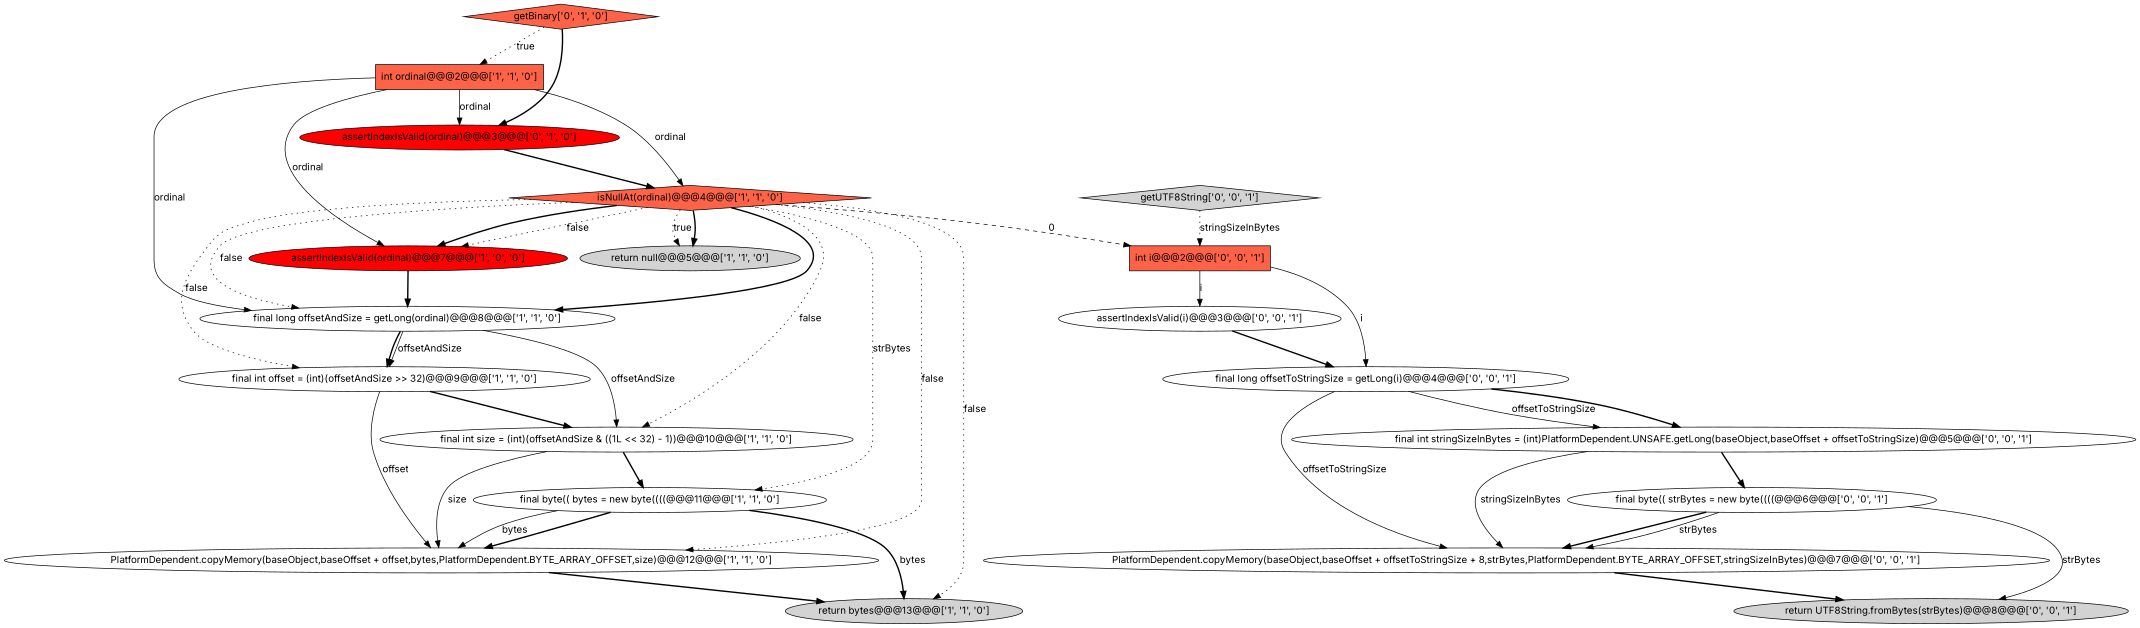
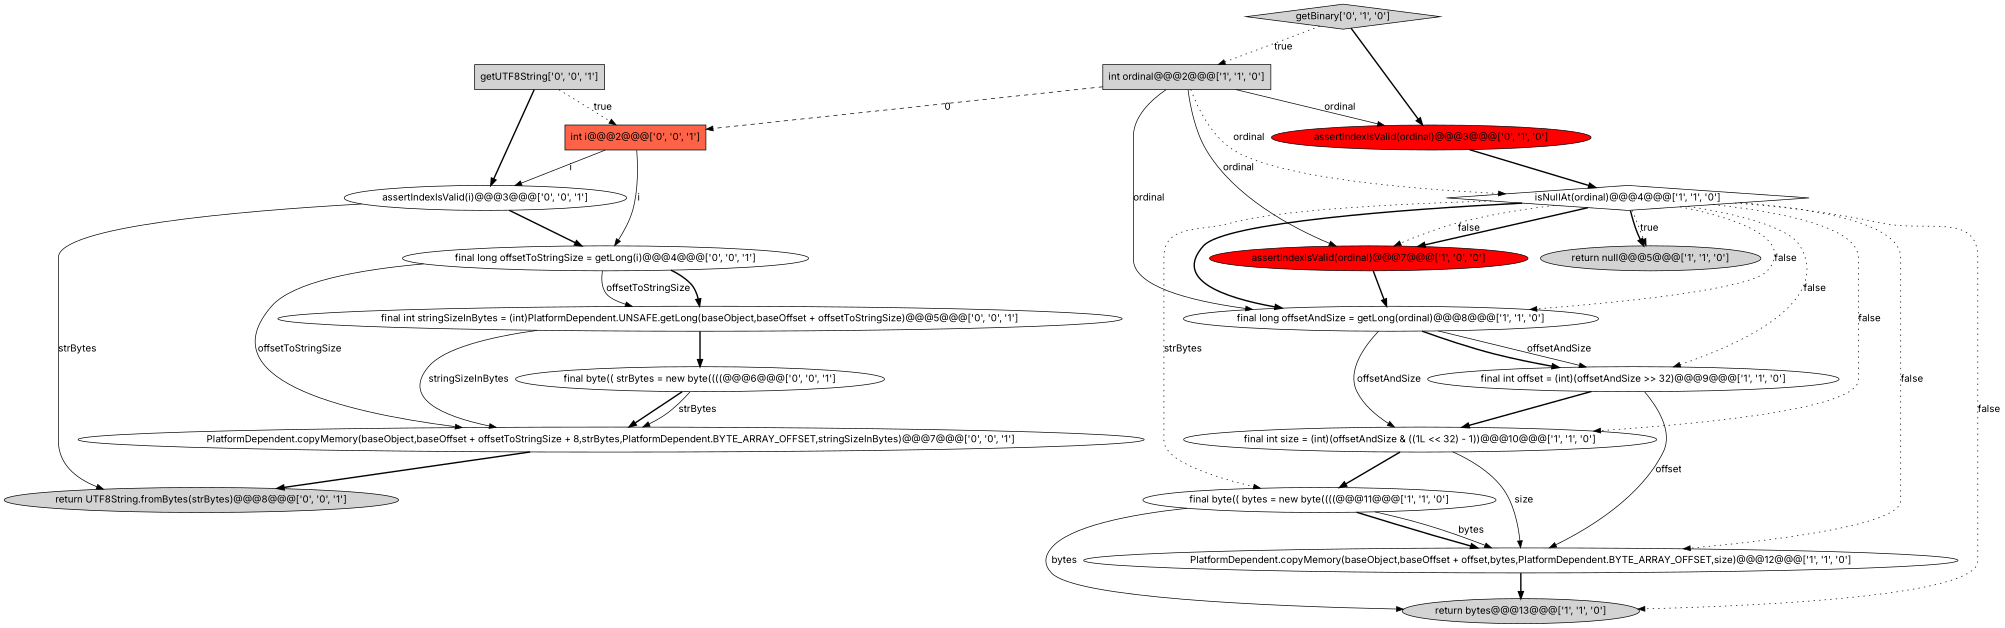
node "getBinary['0', '1', '0']": fillcolor tomato -> lightgray
node "int ordinal@@@2@@@['1', '1', '0']": fillcolor tomato -> lightgray
edge "int ordinal@@@2@@@['1', '1', '0']" -> "isNullAt(ordinal)@@@4@@@['1', '1', '0']": style solid -> dotted
edge "getUTF8String['0', '0', '1']" -> "assertIndexIsValid(i)@@@3@@@['0', '0', '1']": added
node "isNullAt(ordinal)@@@4@@@['1', '1', '0']": fillcolor tomato -> white
node "getUTF8String['0', '0', '1']": shape diamond -> box
edge "isNullAt(ordinal)@@@4@@@['1', '1', '0']" -> "int i@@@2@@@['0', '0', '1']": now "int ordinal@@@2@@@['1', '1', '0']" -> "int i@@@2@@@['0', '0', '1']"
edge "getUTF8String['0', '0', '1']" -> "int i@@@2@@@['0', '0', '1']": label "stringSizeInBytes" -> "true"
edge "final byte(( bytes = new byte((((@@@11@@@['1', '1', '0']" -> "return bytes@@@13@@@['1', '1', '0']": style bold -> solid
edge "final byte(( strBytes = new byte((((@@@6@@@['0', '0', '1']" -> "return UTF8String.fromBytes(strBytes)@@@8@@@['0', '0', '1']": now "assertIndexIsValid(i)@@@3@@@['0', '0', '1']" -> "return UTF8String.fromBytes(strBytes)@@@8@@@['0', '0', '1']"
